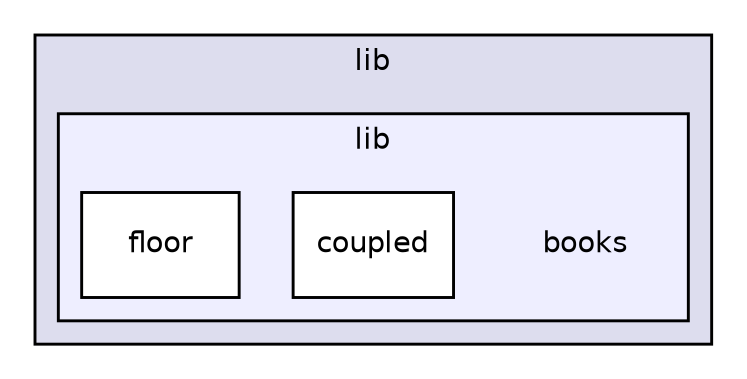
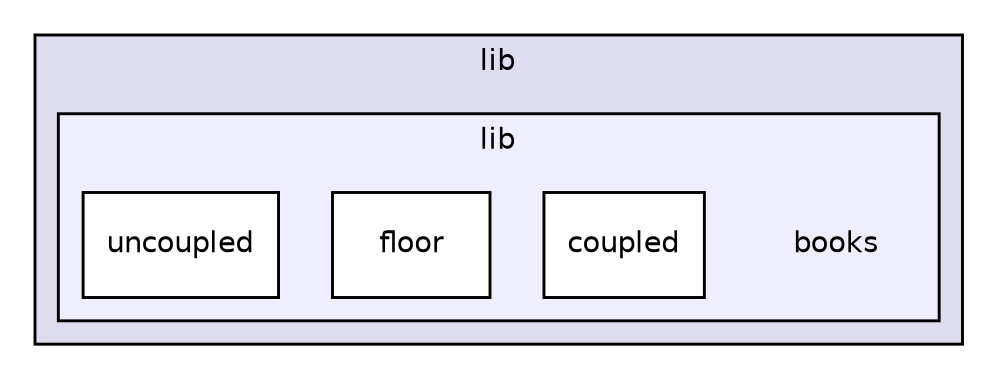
node "uncoupled": added
